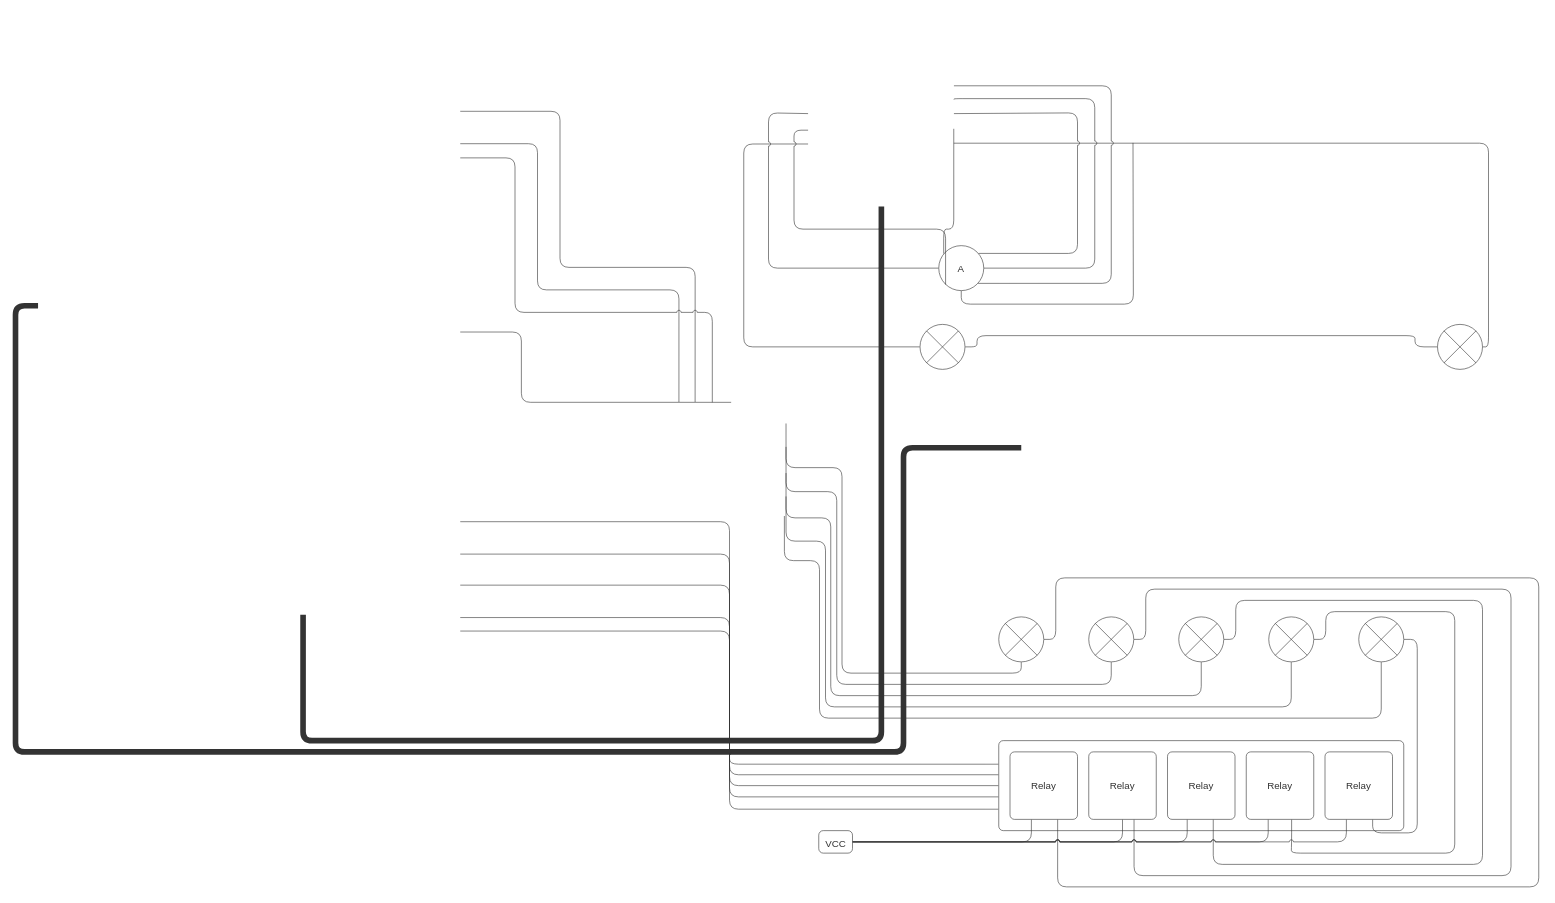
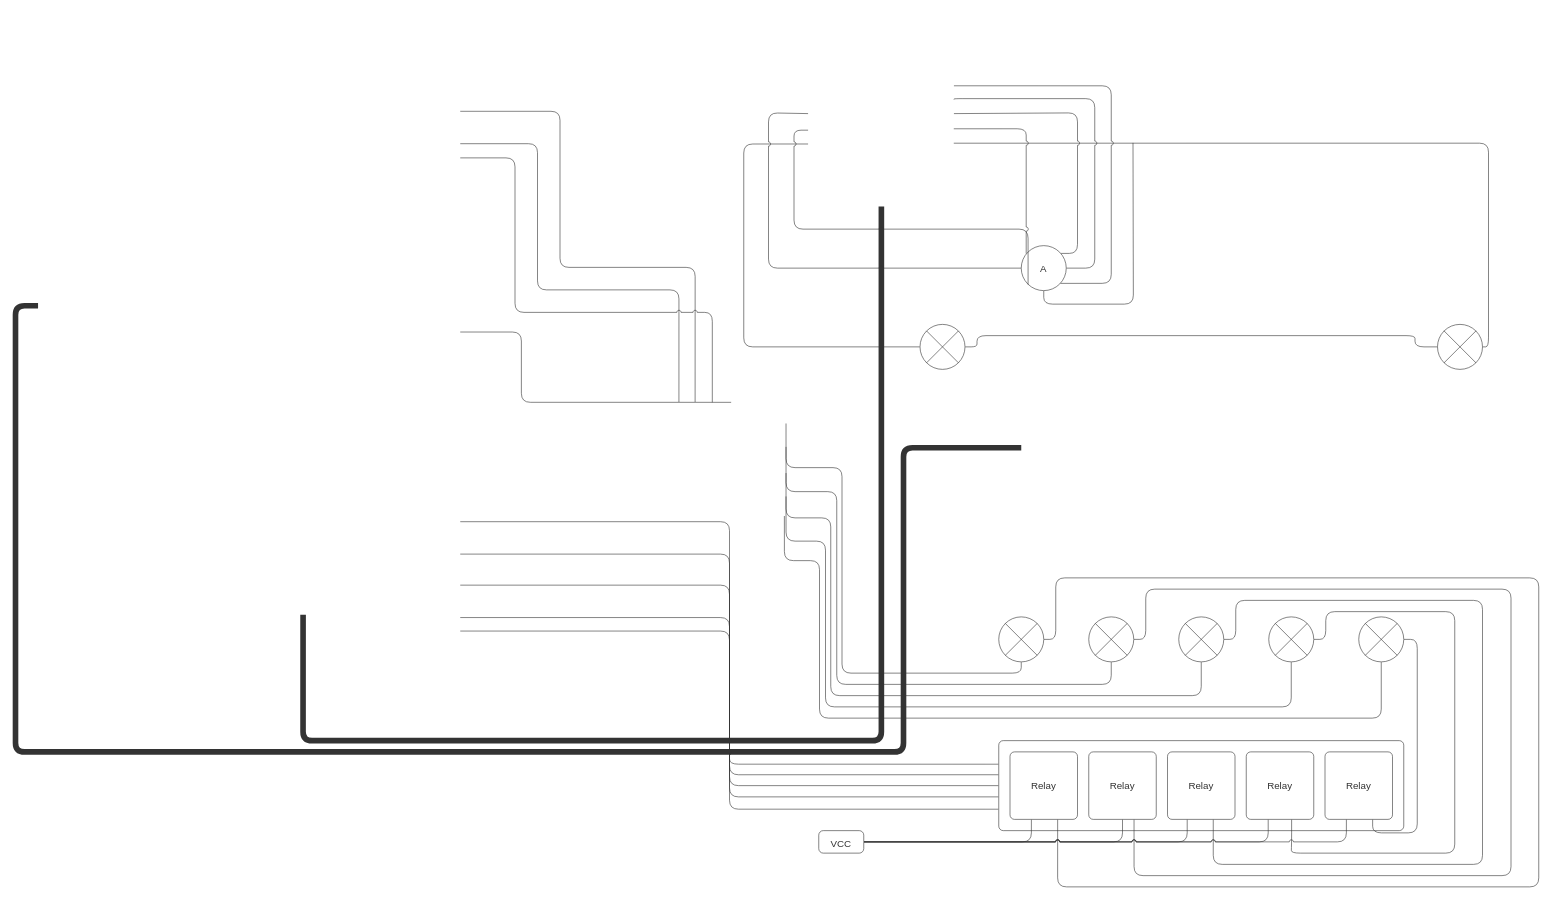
node "A": moved (961, 268) -> (1044, 268)
node "VCC": size 34x23 -> 45x23
